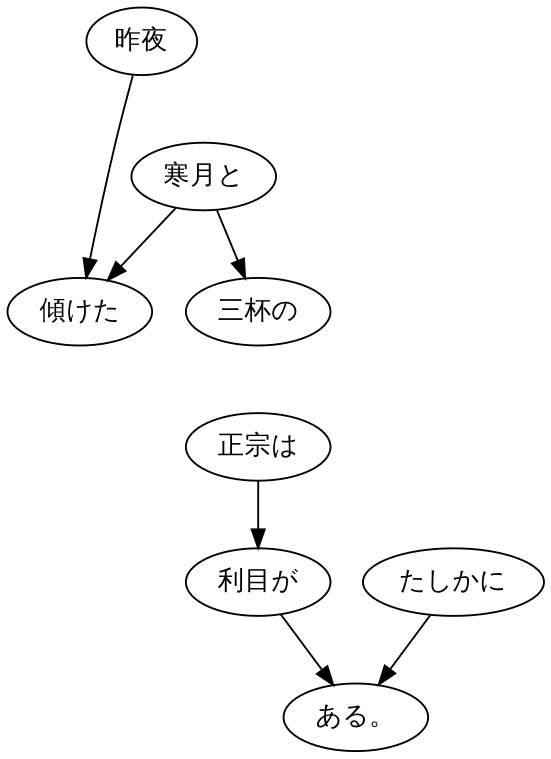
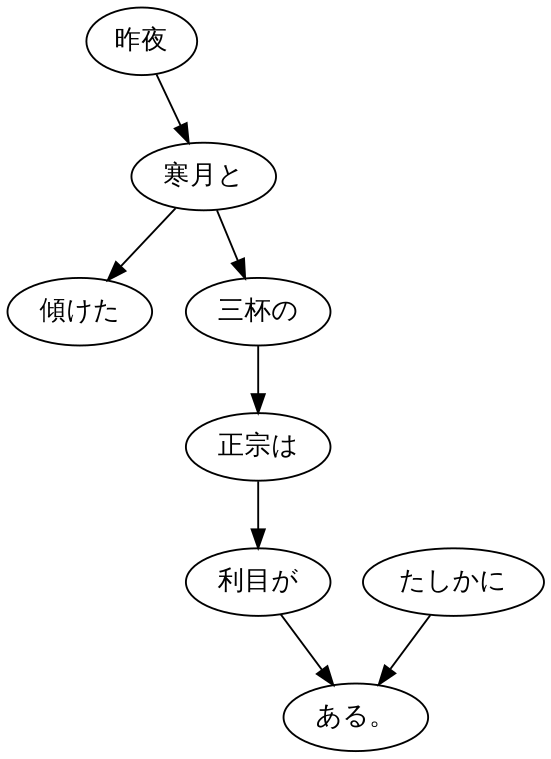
edge "昨夜" -> "傾けた": now "昨夜" -> "寒月と"
edge "三杯の" -> "正宗は": added
